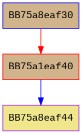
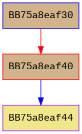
node "BB75a1eaf40": label "BB75a1eaf40" -> "BB75a8eaf40"
